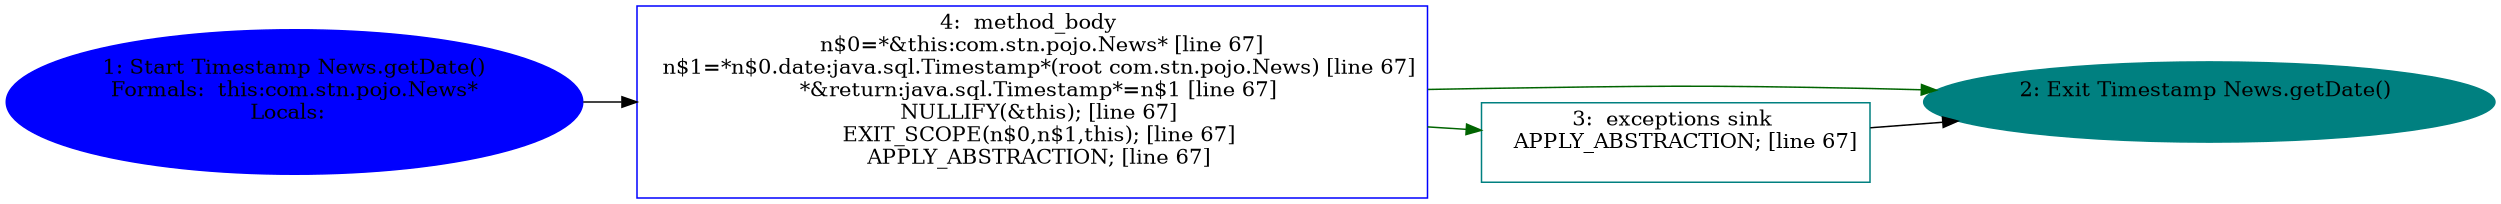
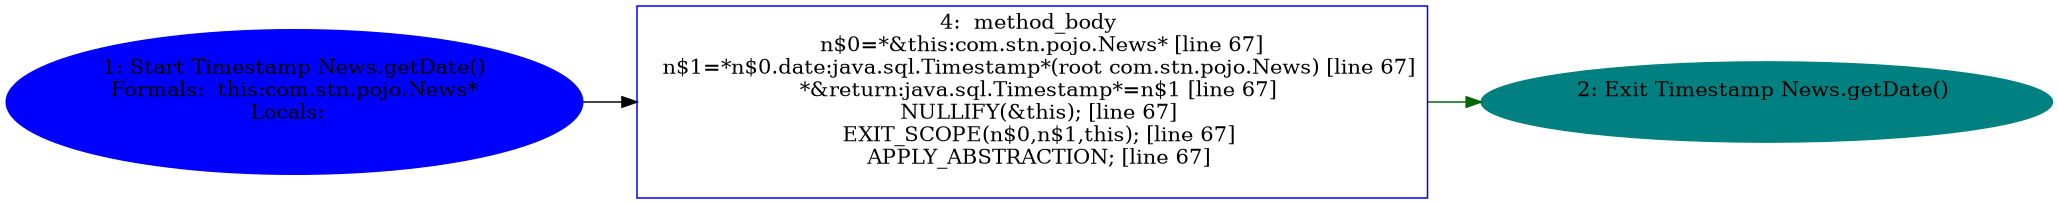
node "3:  exceptions sink APPLY_ABSTRACTION; [line 67]": removed
